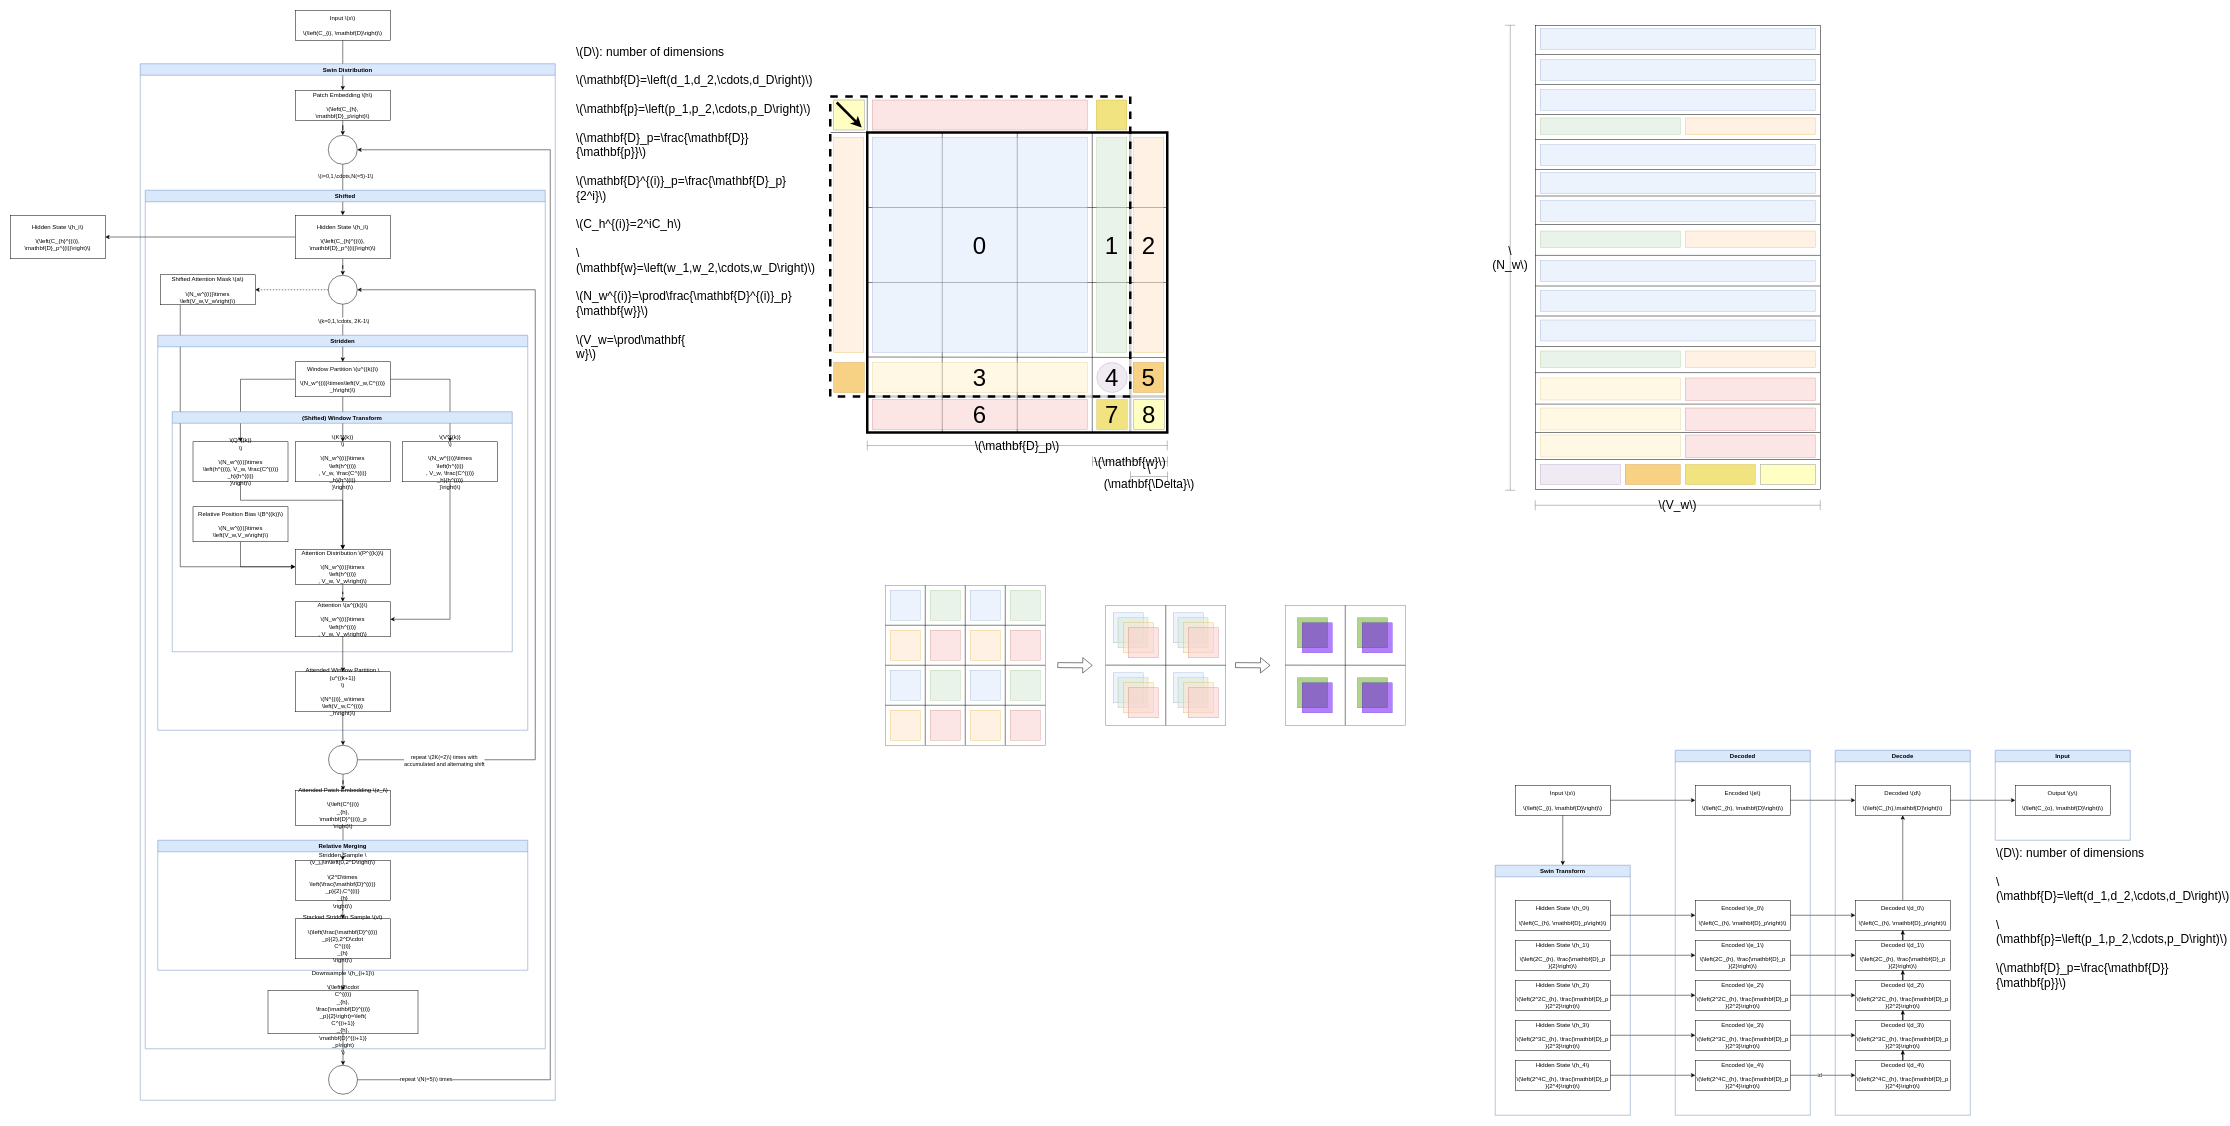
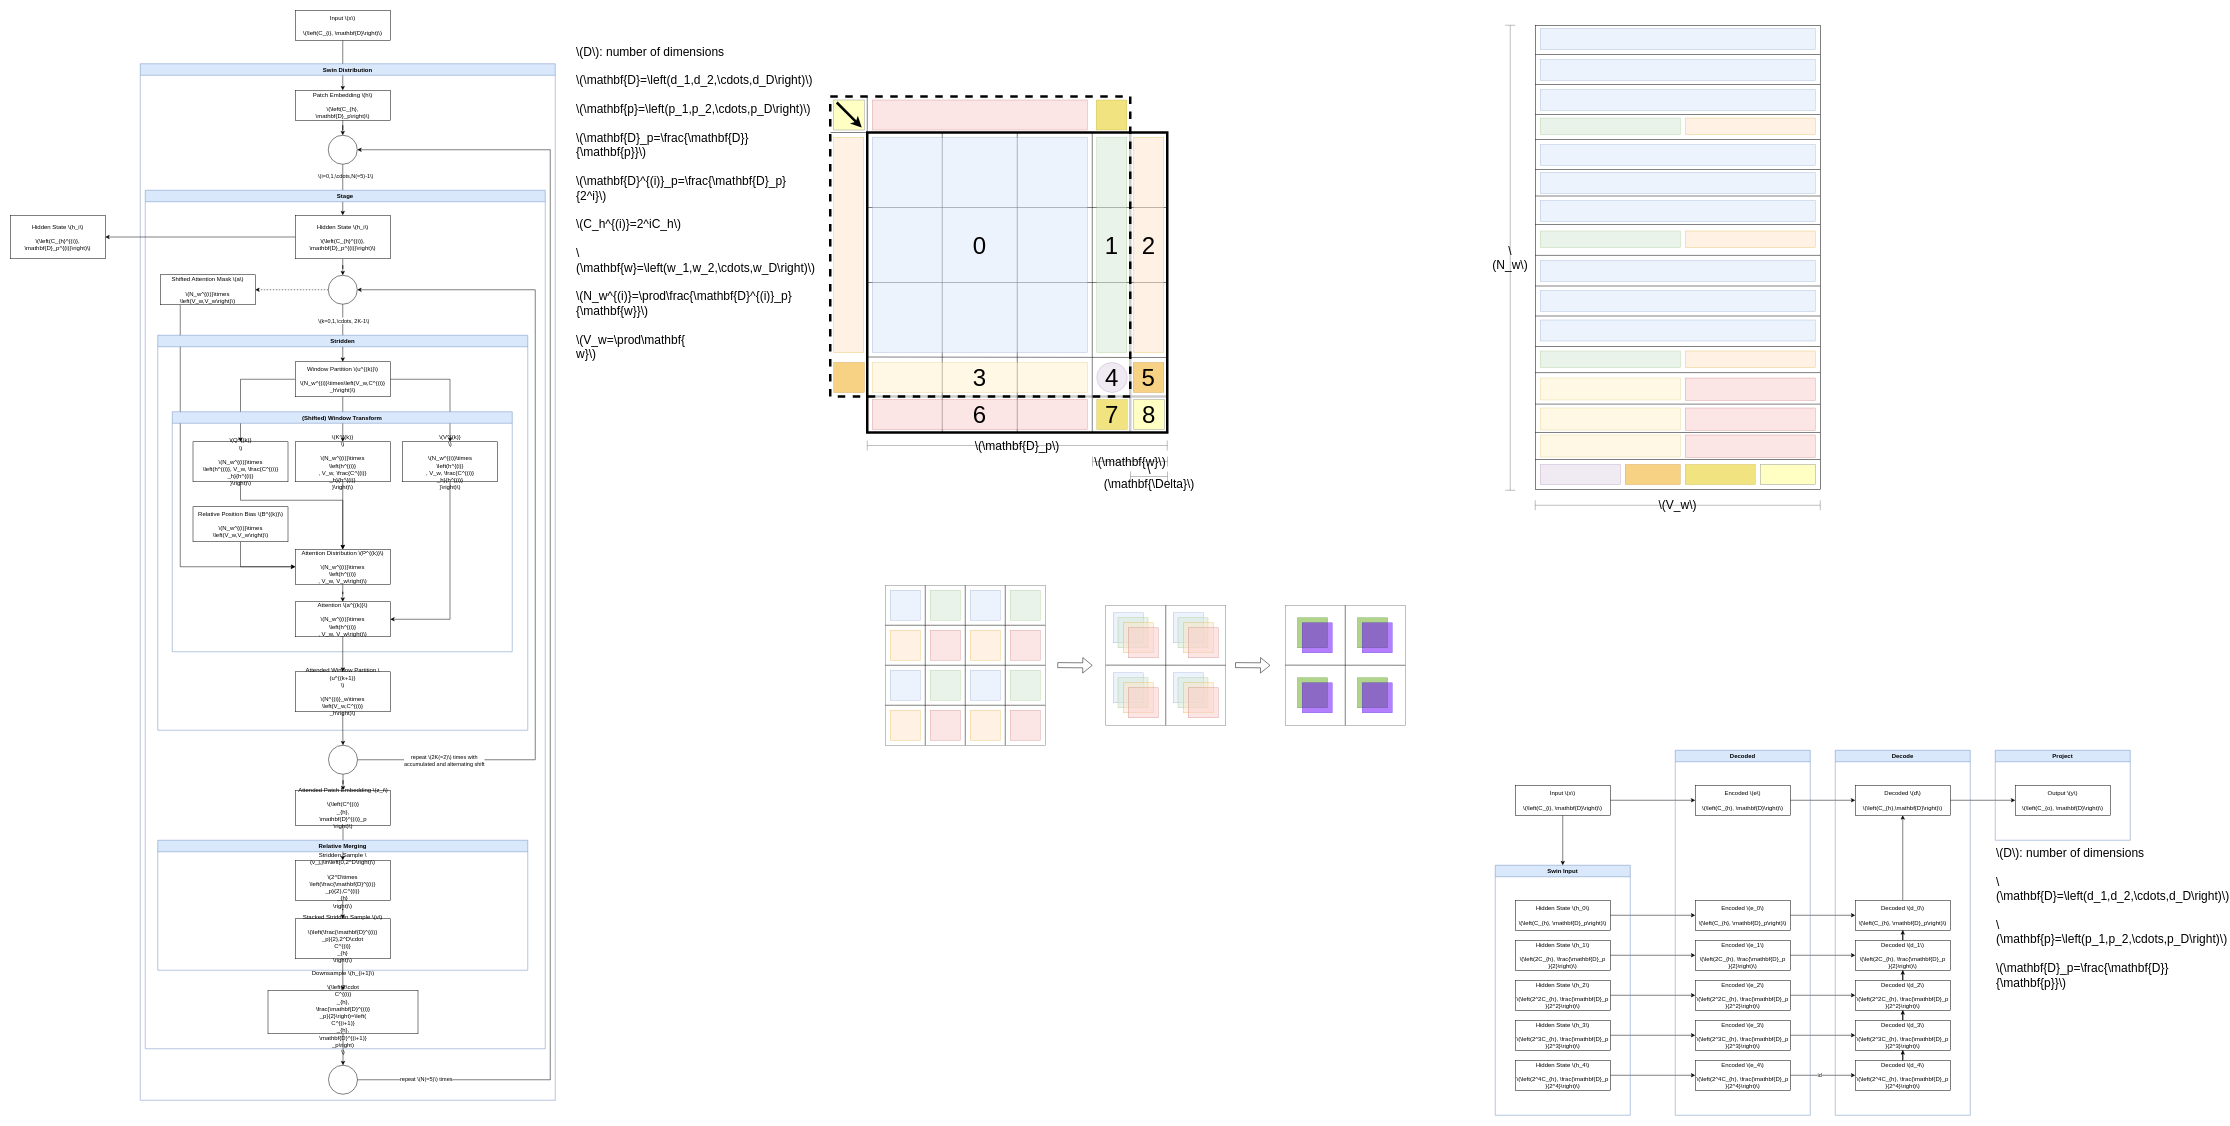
node "Shifted": label "Shifted" -> "Stage"
node "Input": label "Input" -> "Project"
node "Swin Transform": label "Swin Transform" -> "Swin Input"
